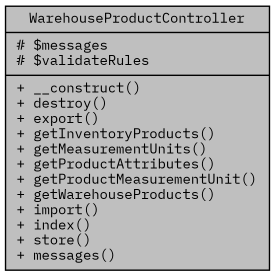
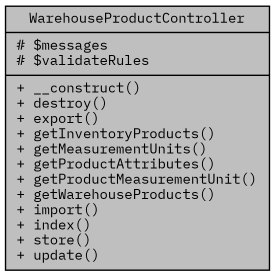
node "WarehouseProductController": text "+ messages()" -> "+ update()"
